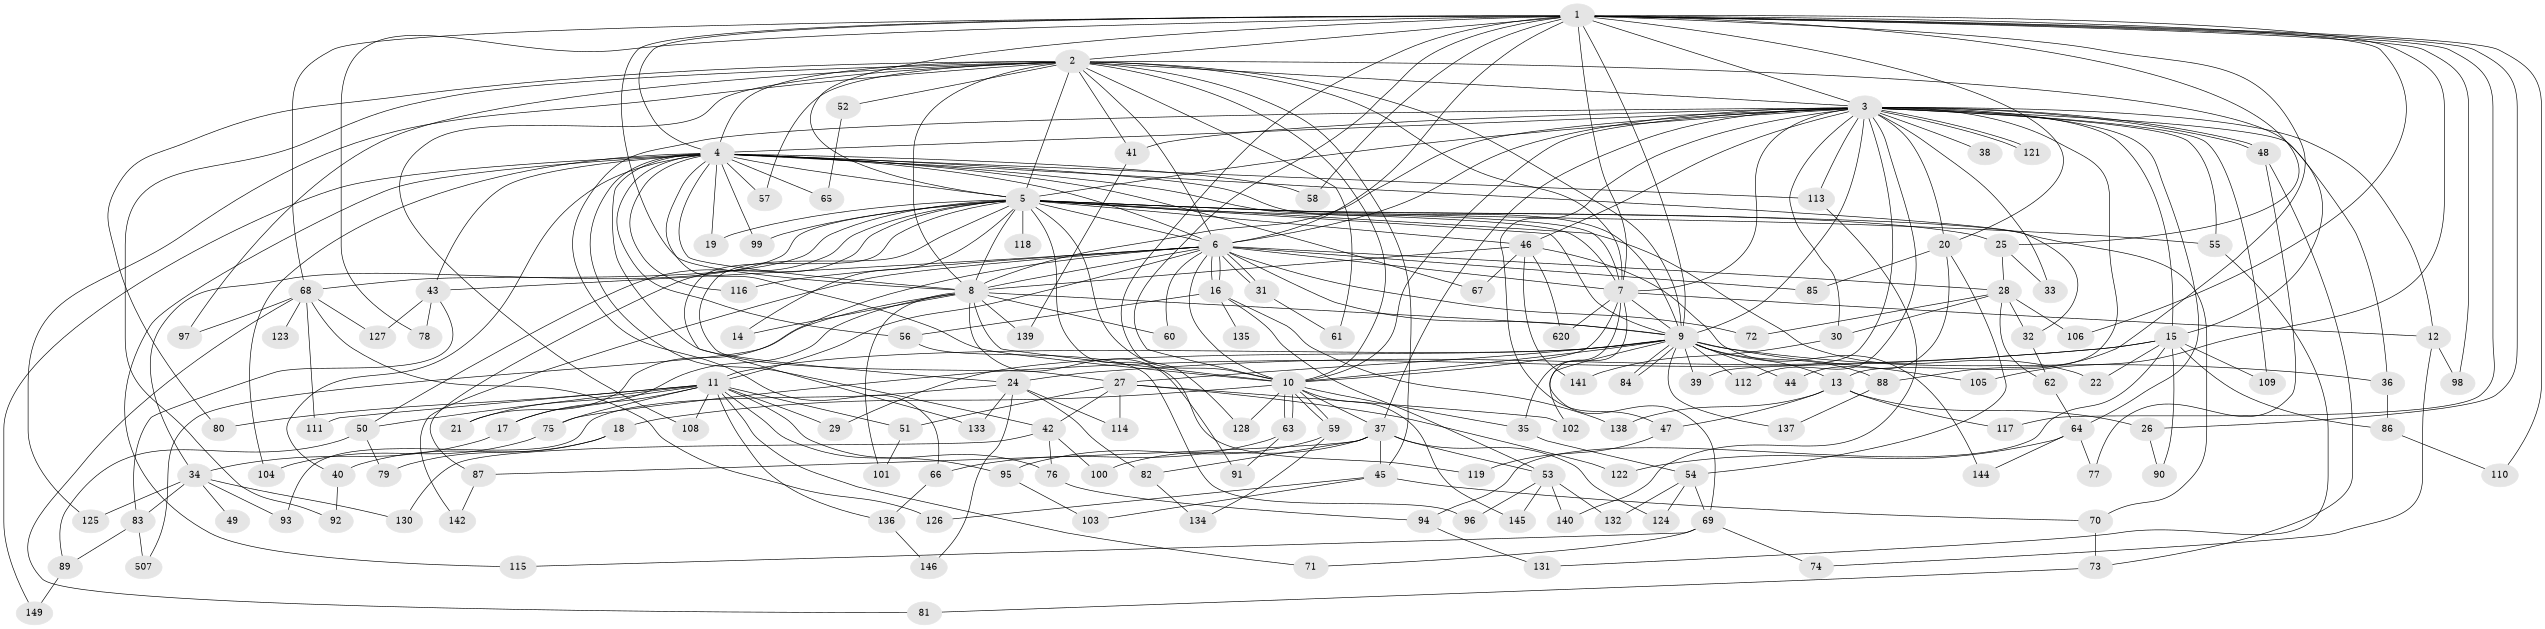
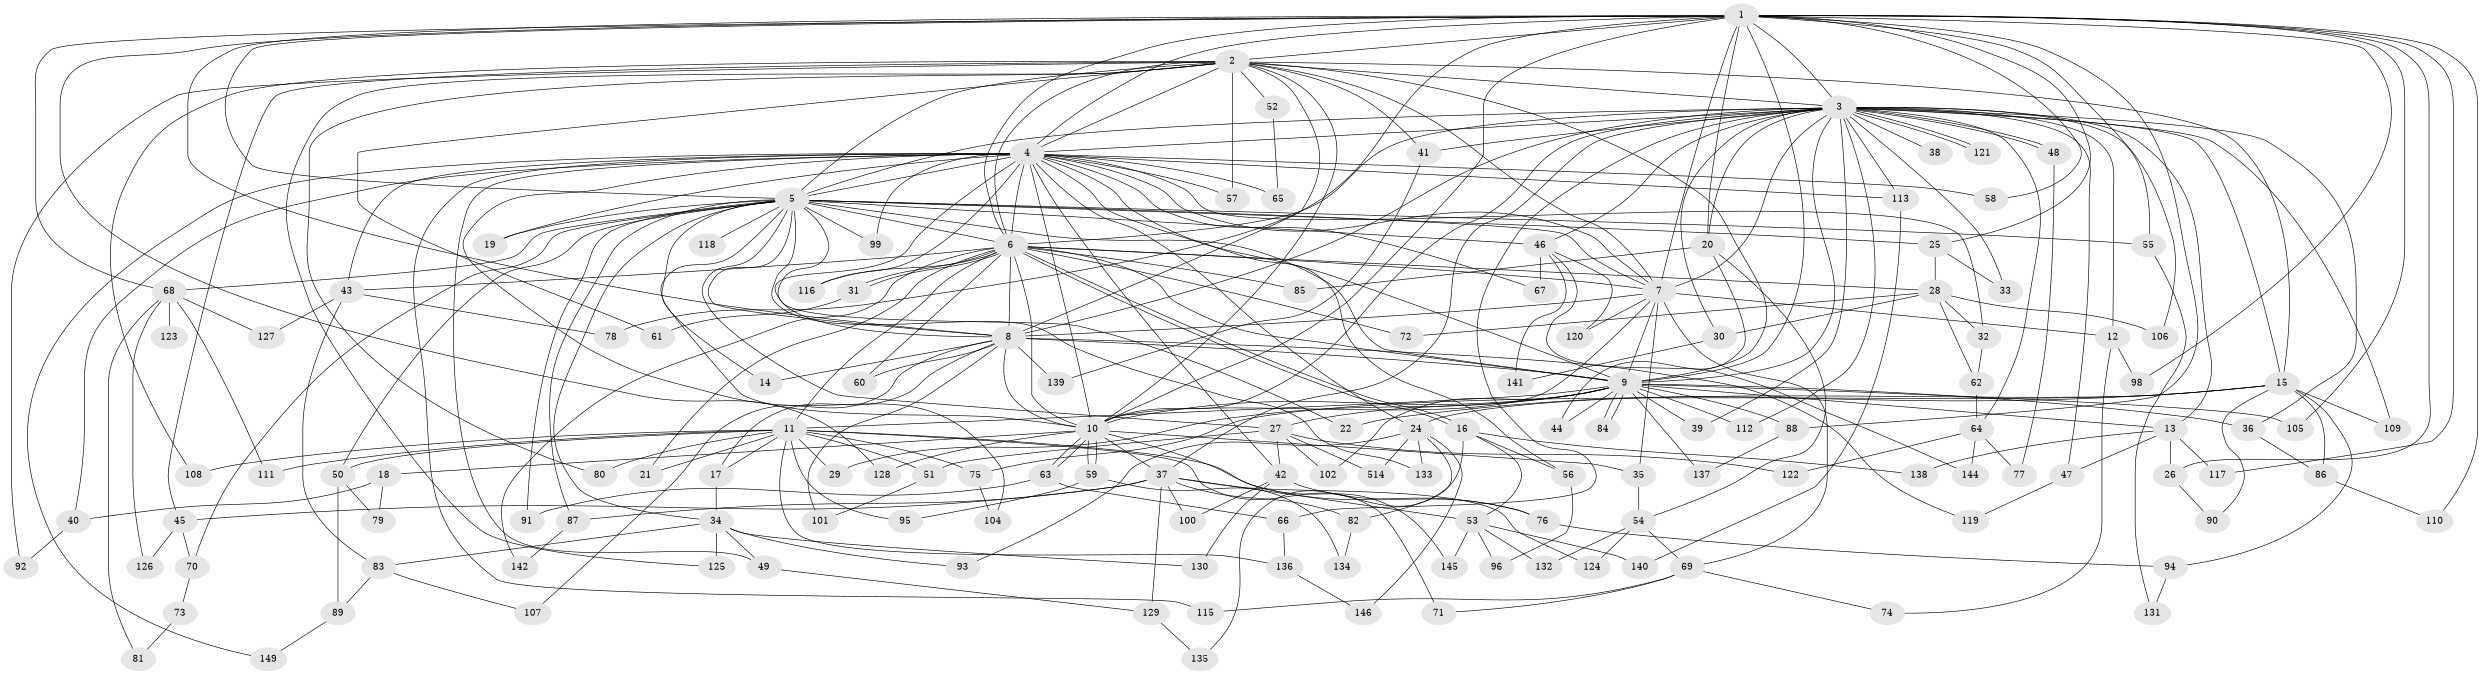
edge "4" -- "49": added
edge "46" -- "8": now "7" -- "8"
node "97": removed
node "620": label "620" -> "120"
node "114": label "114" -> "514"
edge "48" -- "73": removed
node "103": removed
node "507": label "507" -> "107"
node "129": added
